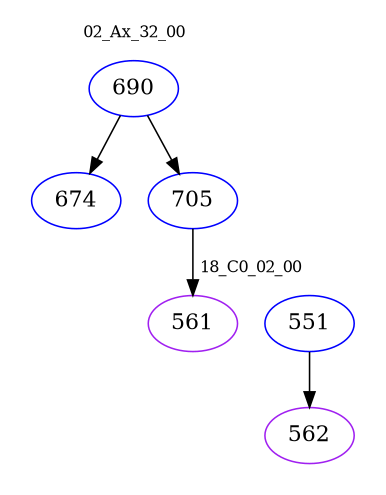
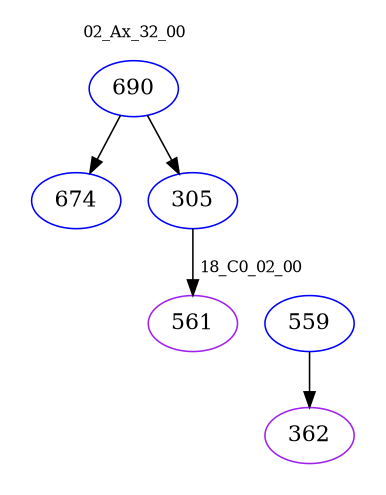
node "705": label "705" -> "305"
node "551": label "551" -> "559"
node "562": label "562" -> "362"
